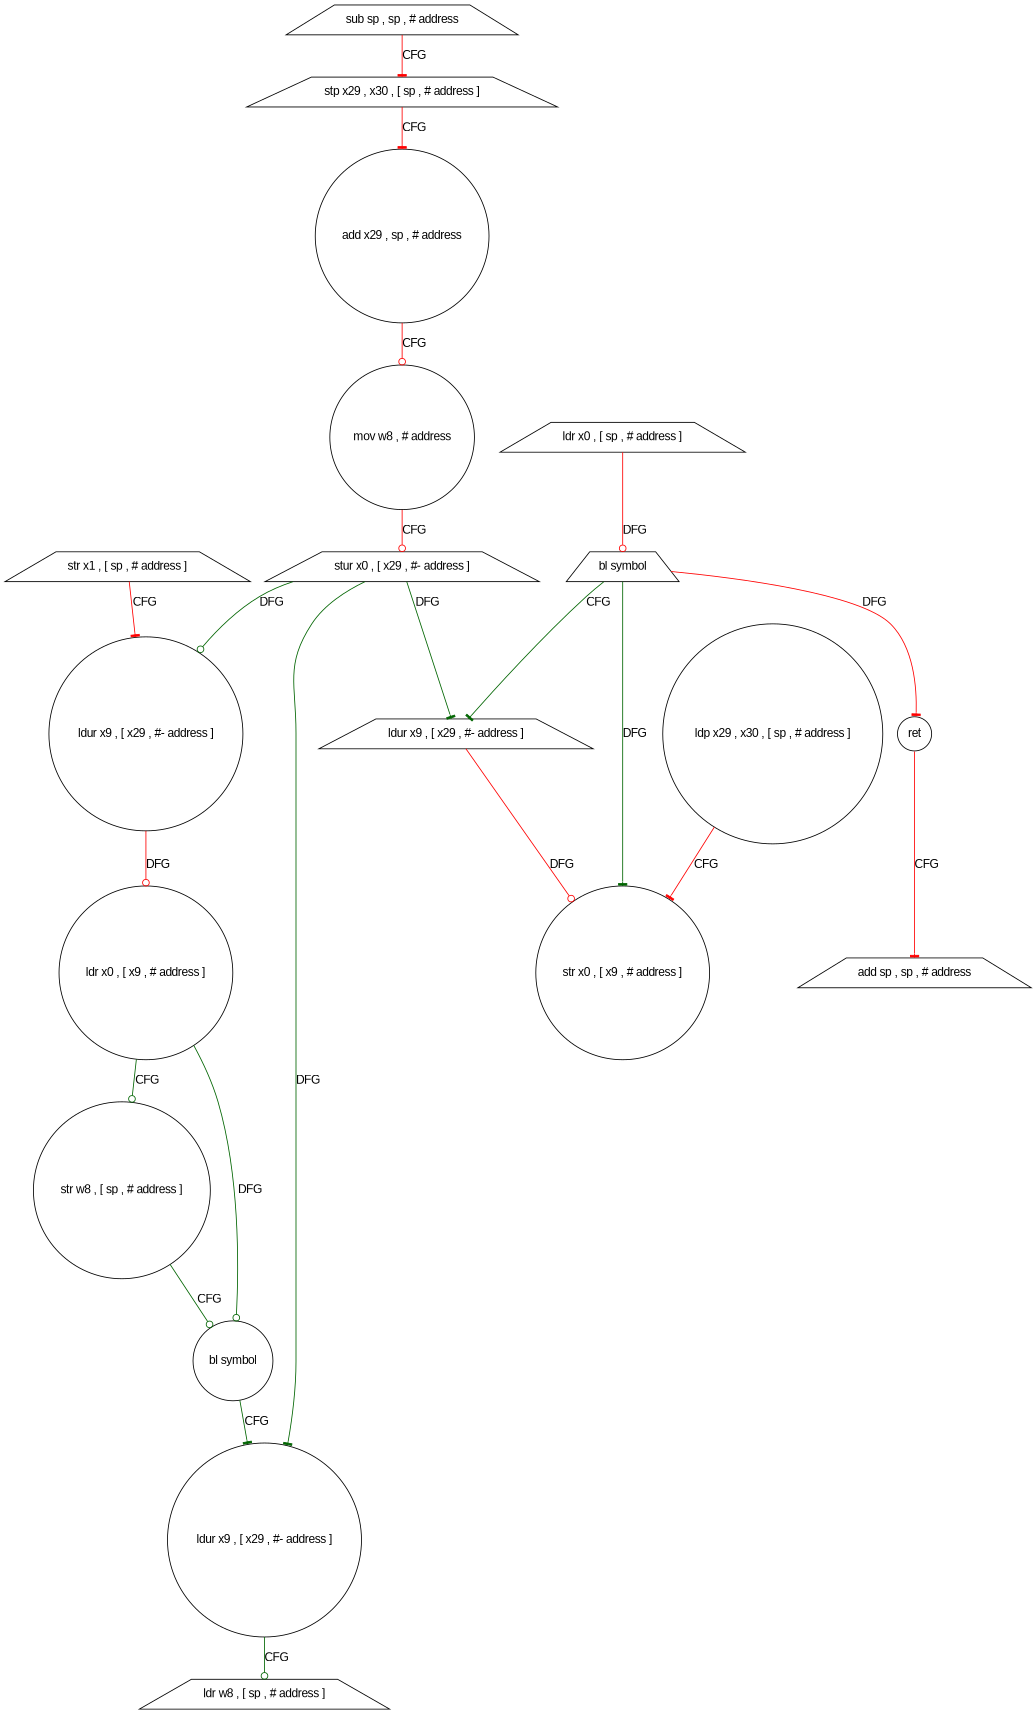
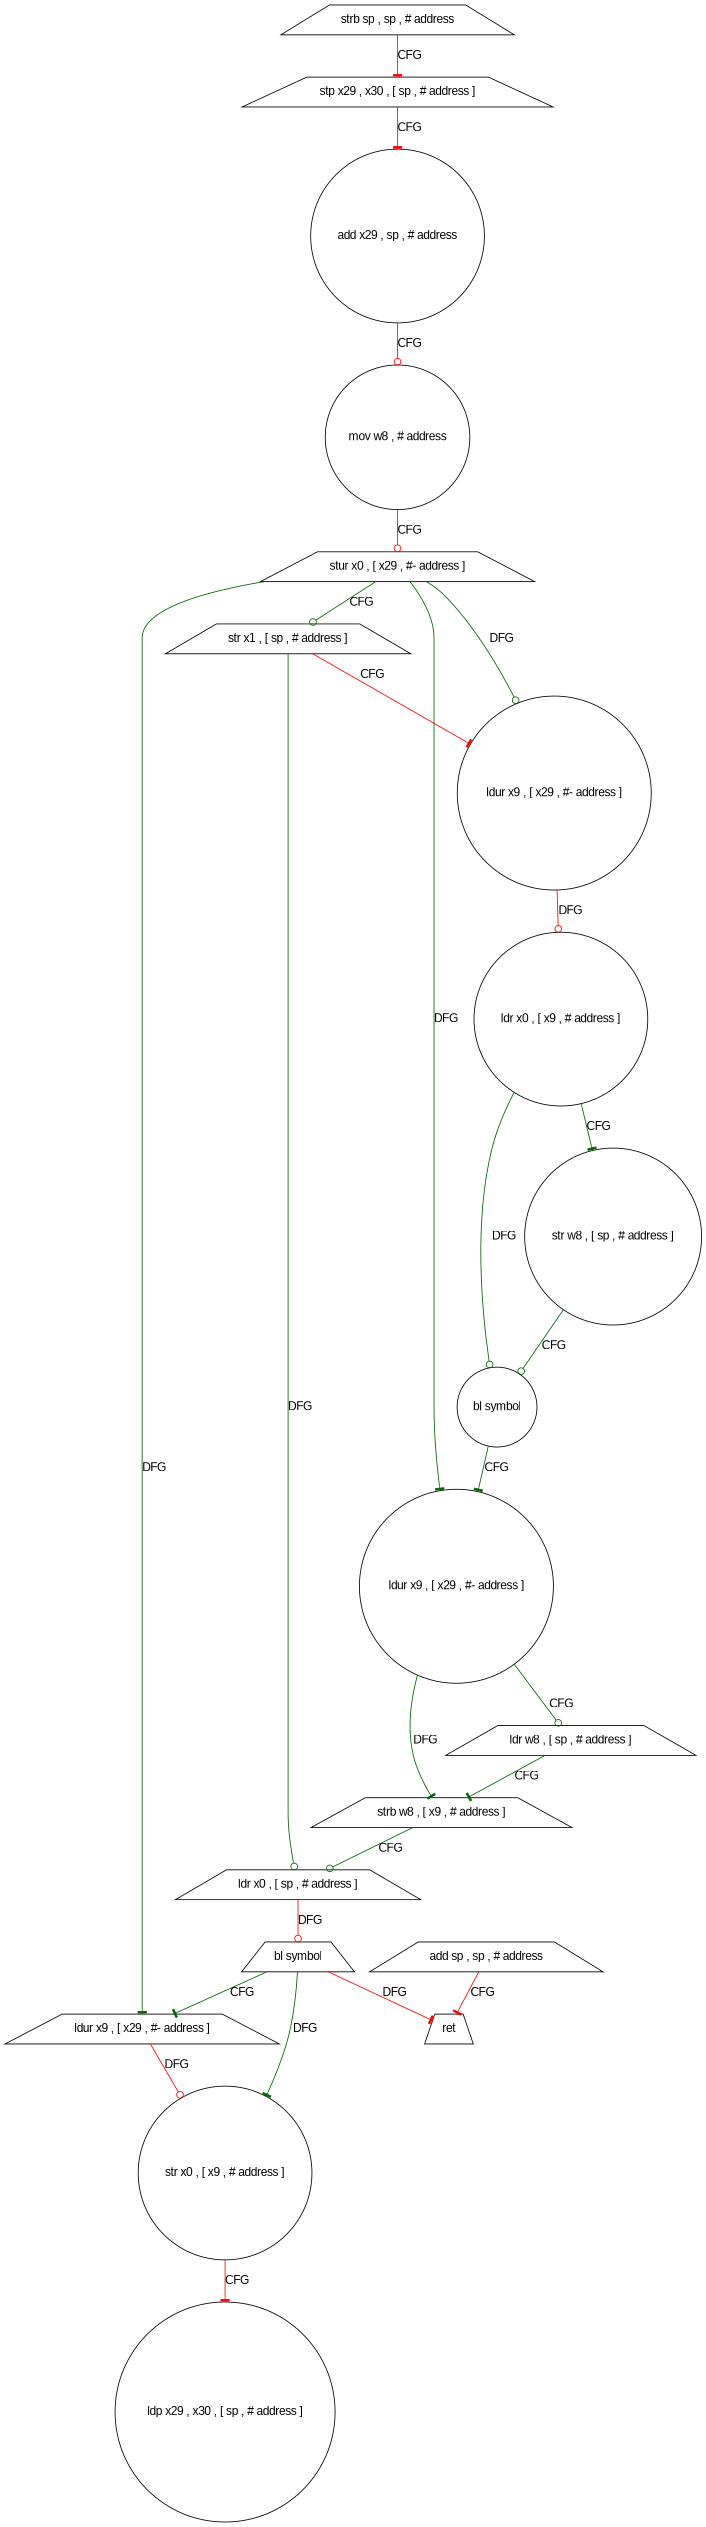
node "sub sp , sp , # address": label "sub sp , sp , # address" -> "strb sp , sp , # address"
edge "stur x0 , [ x29 , #- address ]" -> "str x1 , [ sp , # address ]": added, label "CFG"
node "ret": shape circle -> trapezium
edge "ret" -> "add sp , sp , # address": reversed
edge "ldp x29 , x30 , [ sp , # address ]" -> "str x0 , [ x9 , # address ]": reversed
edge "ldr x0 , [ x9 , # address ]" -> "str w8 , [ sp , # address ]": arrowhead odot -> tee
edge "str x1 , [ sp , # address ]" -> "ldr x0 , [ sp , # address ]": added, label "DFG"
node "strb w8 , [ x9 , # address ]": added
